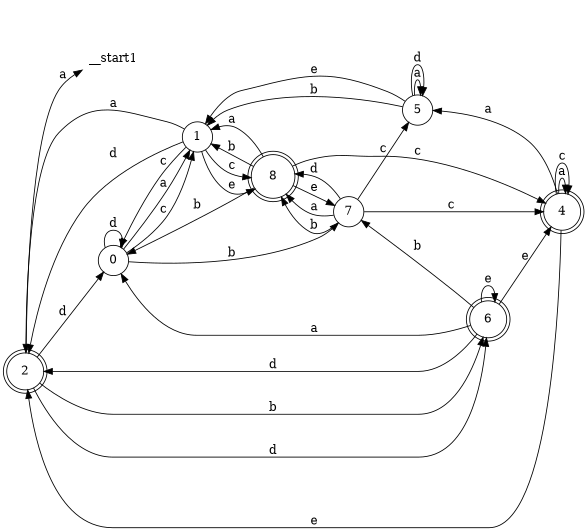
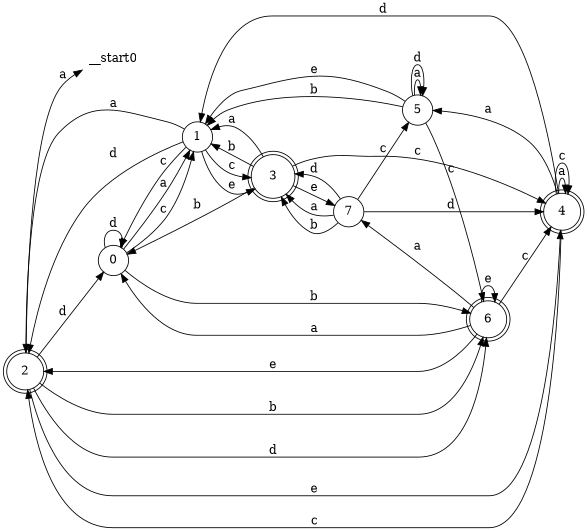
edge "4" -> "1": added, label "d"
node "__start1": label "__start1" -> "__start0"
node "8": label "8" -> "3"
edge "7" -> "4": label "c" -> "d"
edge "5" -> "6": added, label "c"
edge "6" -> "7": label "b" -> "a"
edge "6" -> "4": label "e" -> "c"
edge "0" -> "7": now "0" -> "6"
edge "6" -> "2": label "d" -> "e"
edge "2" -> "4": added, label "e"
edge "4" -> "2": label "e" -> "c"
